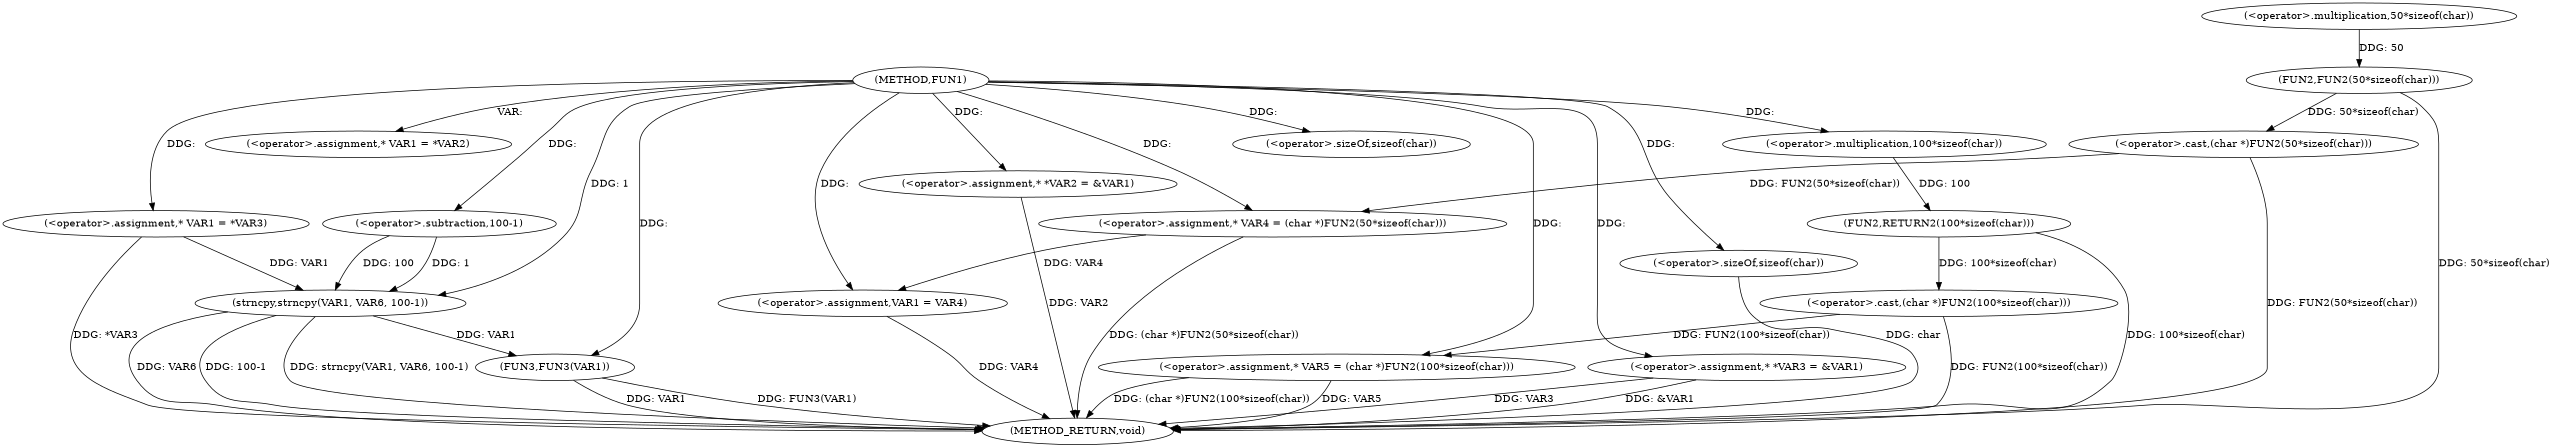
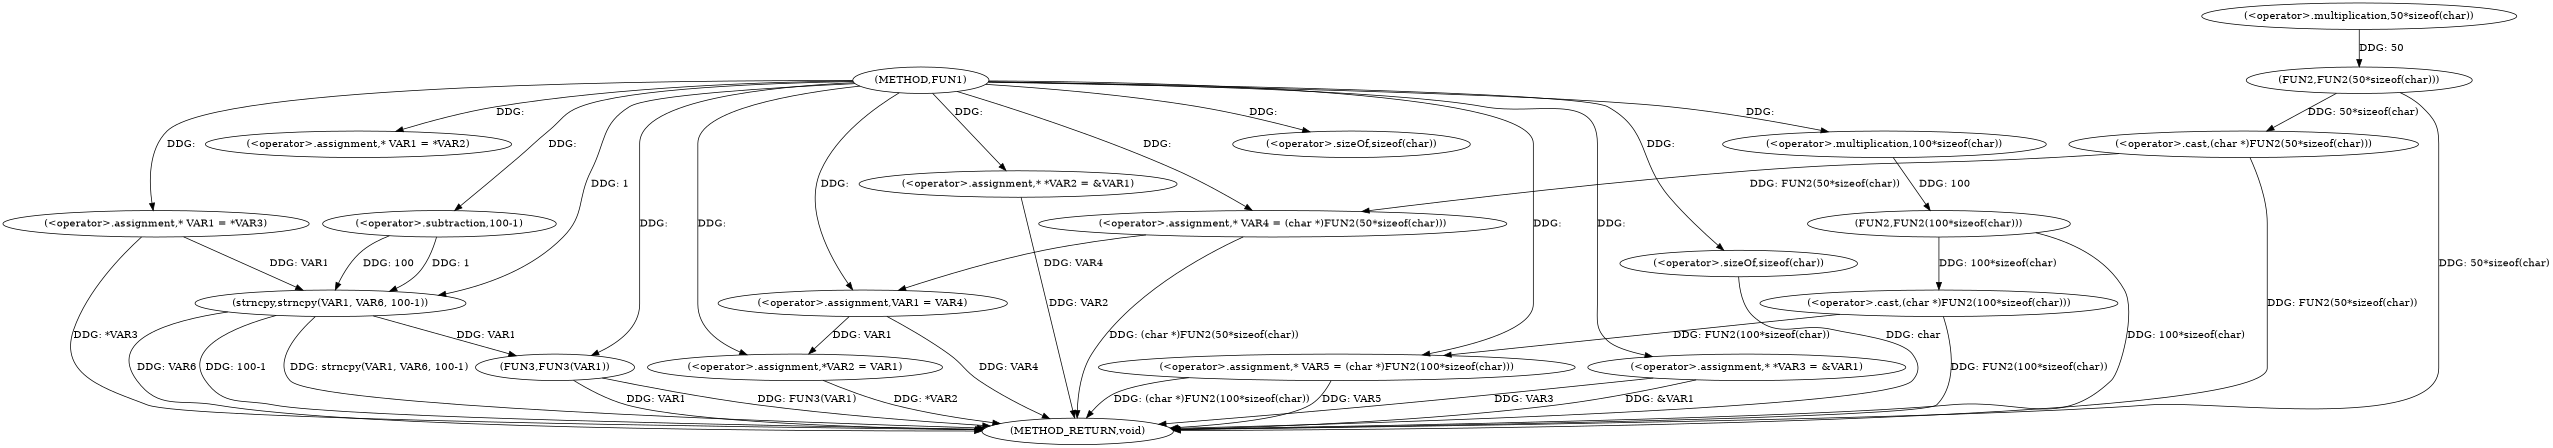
edge "(METHOD,FUN1)" -> "(<operator>.assignment,* VAR1 = *VAR2)": label "VAR: " -> "DDG: "
node "(FUN2,RETURN2(100*sizeof(char)))": label "(FUN2,RETURN2(100*sizeof(char)))" -> "(FUN2,FUN2(100*sizeof(char)))"
node "(<operator>.assignment,*VAR2 = VAR1)": added
